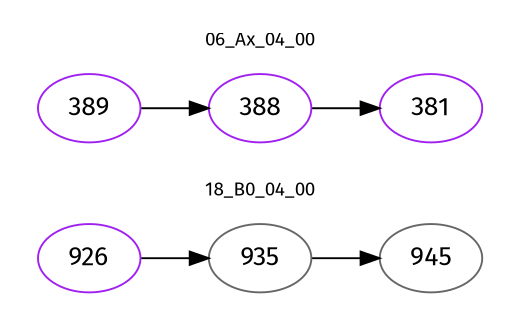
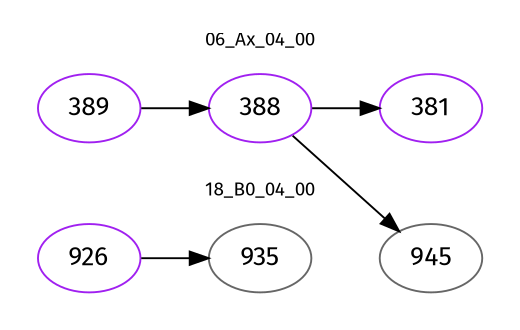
edge "935" -> "945": now "388" -> "945"
